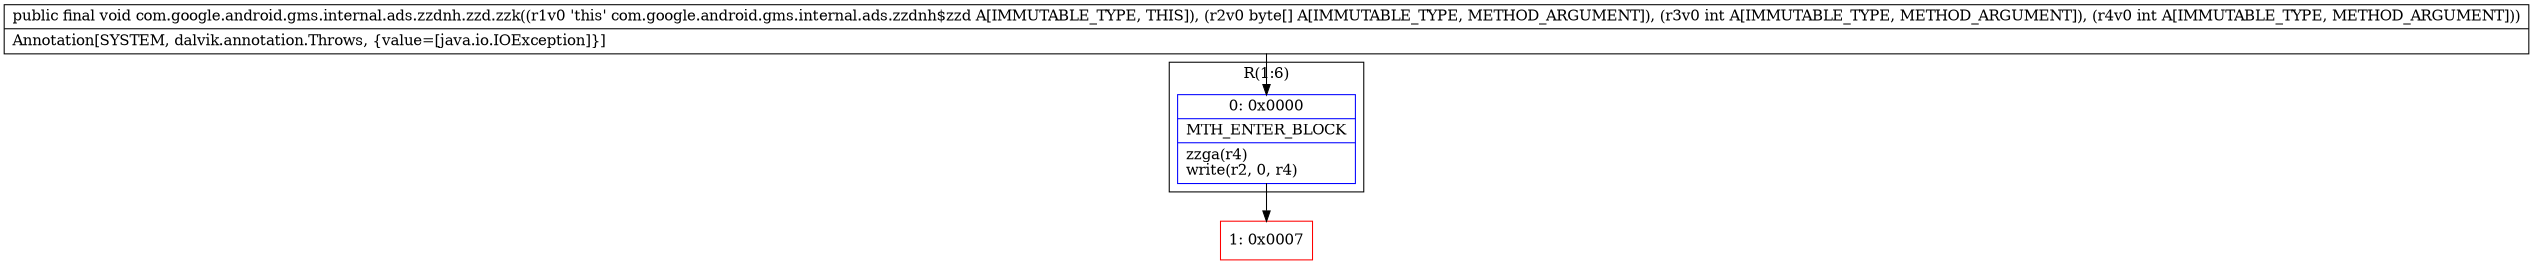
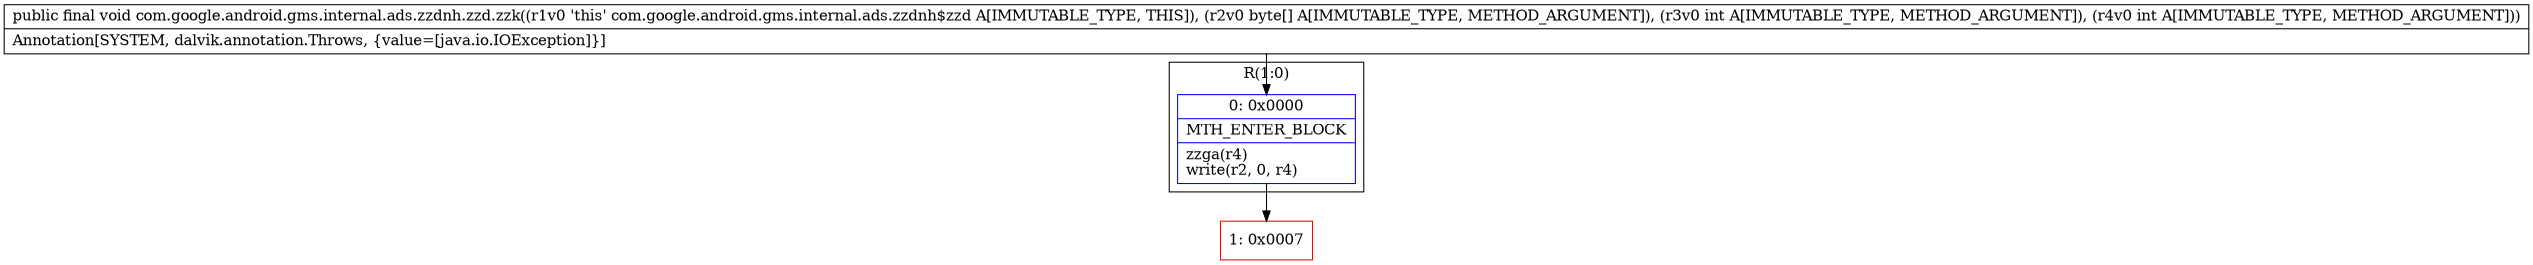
cluster "R(1:6)": label "R(1:6)" -> "R(1:0)"
